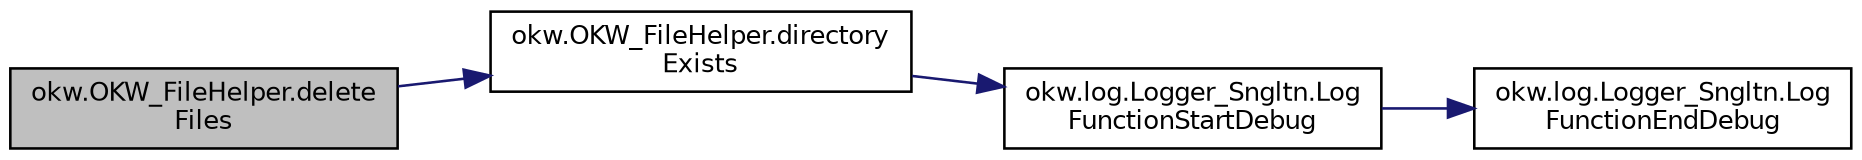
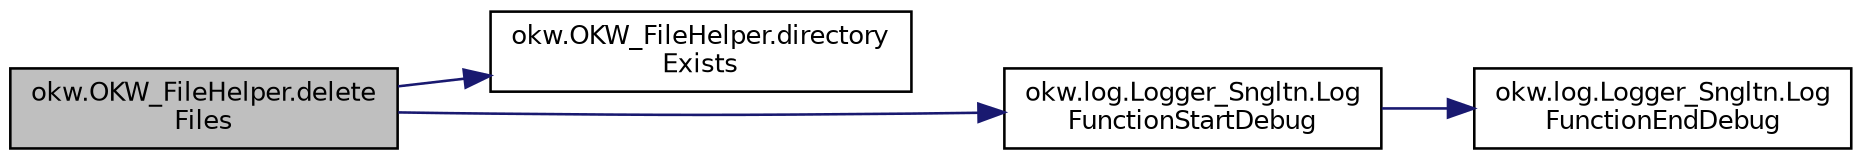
edge "okw.OKW_FileHelper.directory Exists" -> "okw.log.Logger_Sngltn.Log FunctionStartDebug": now "okw.OKW_FileHelper.delete Files" -> "okw.log.Logger_Sngltn.Log FunctionStartDebug"
